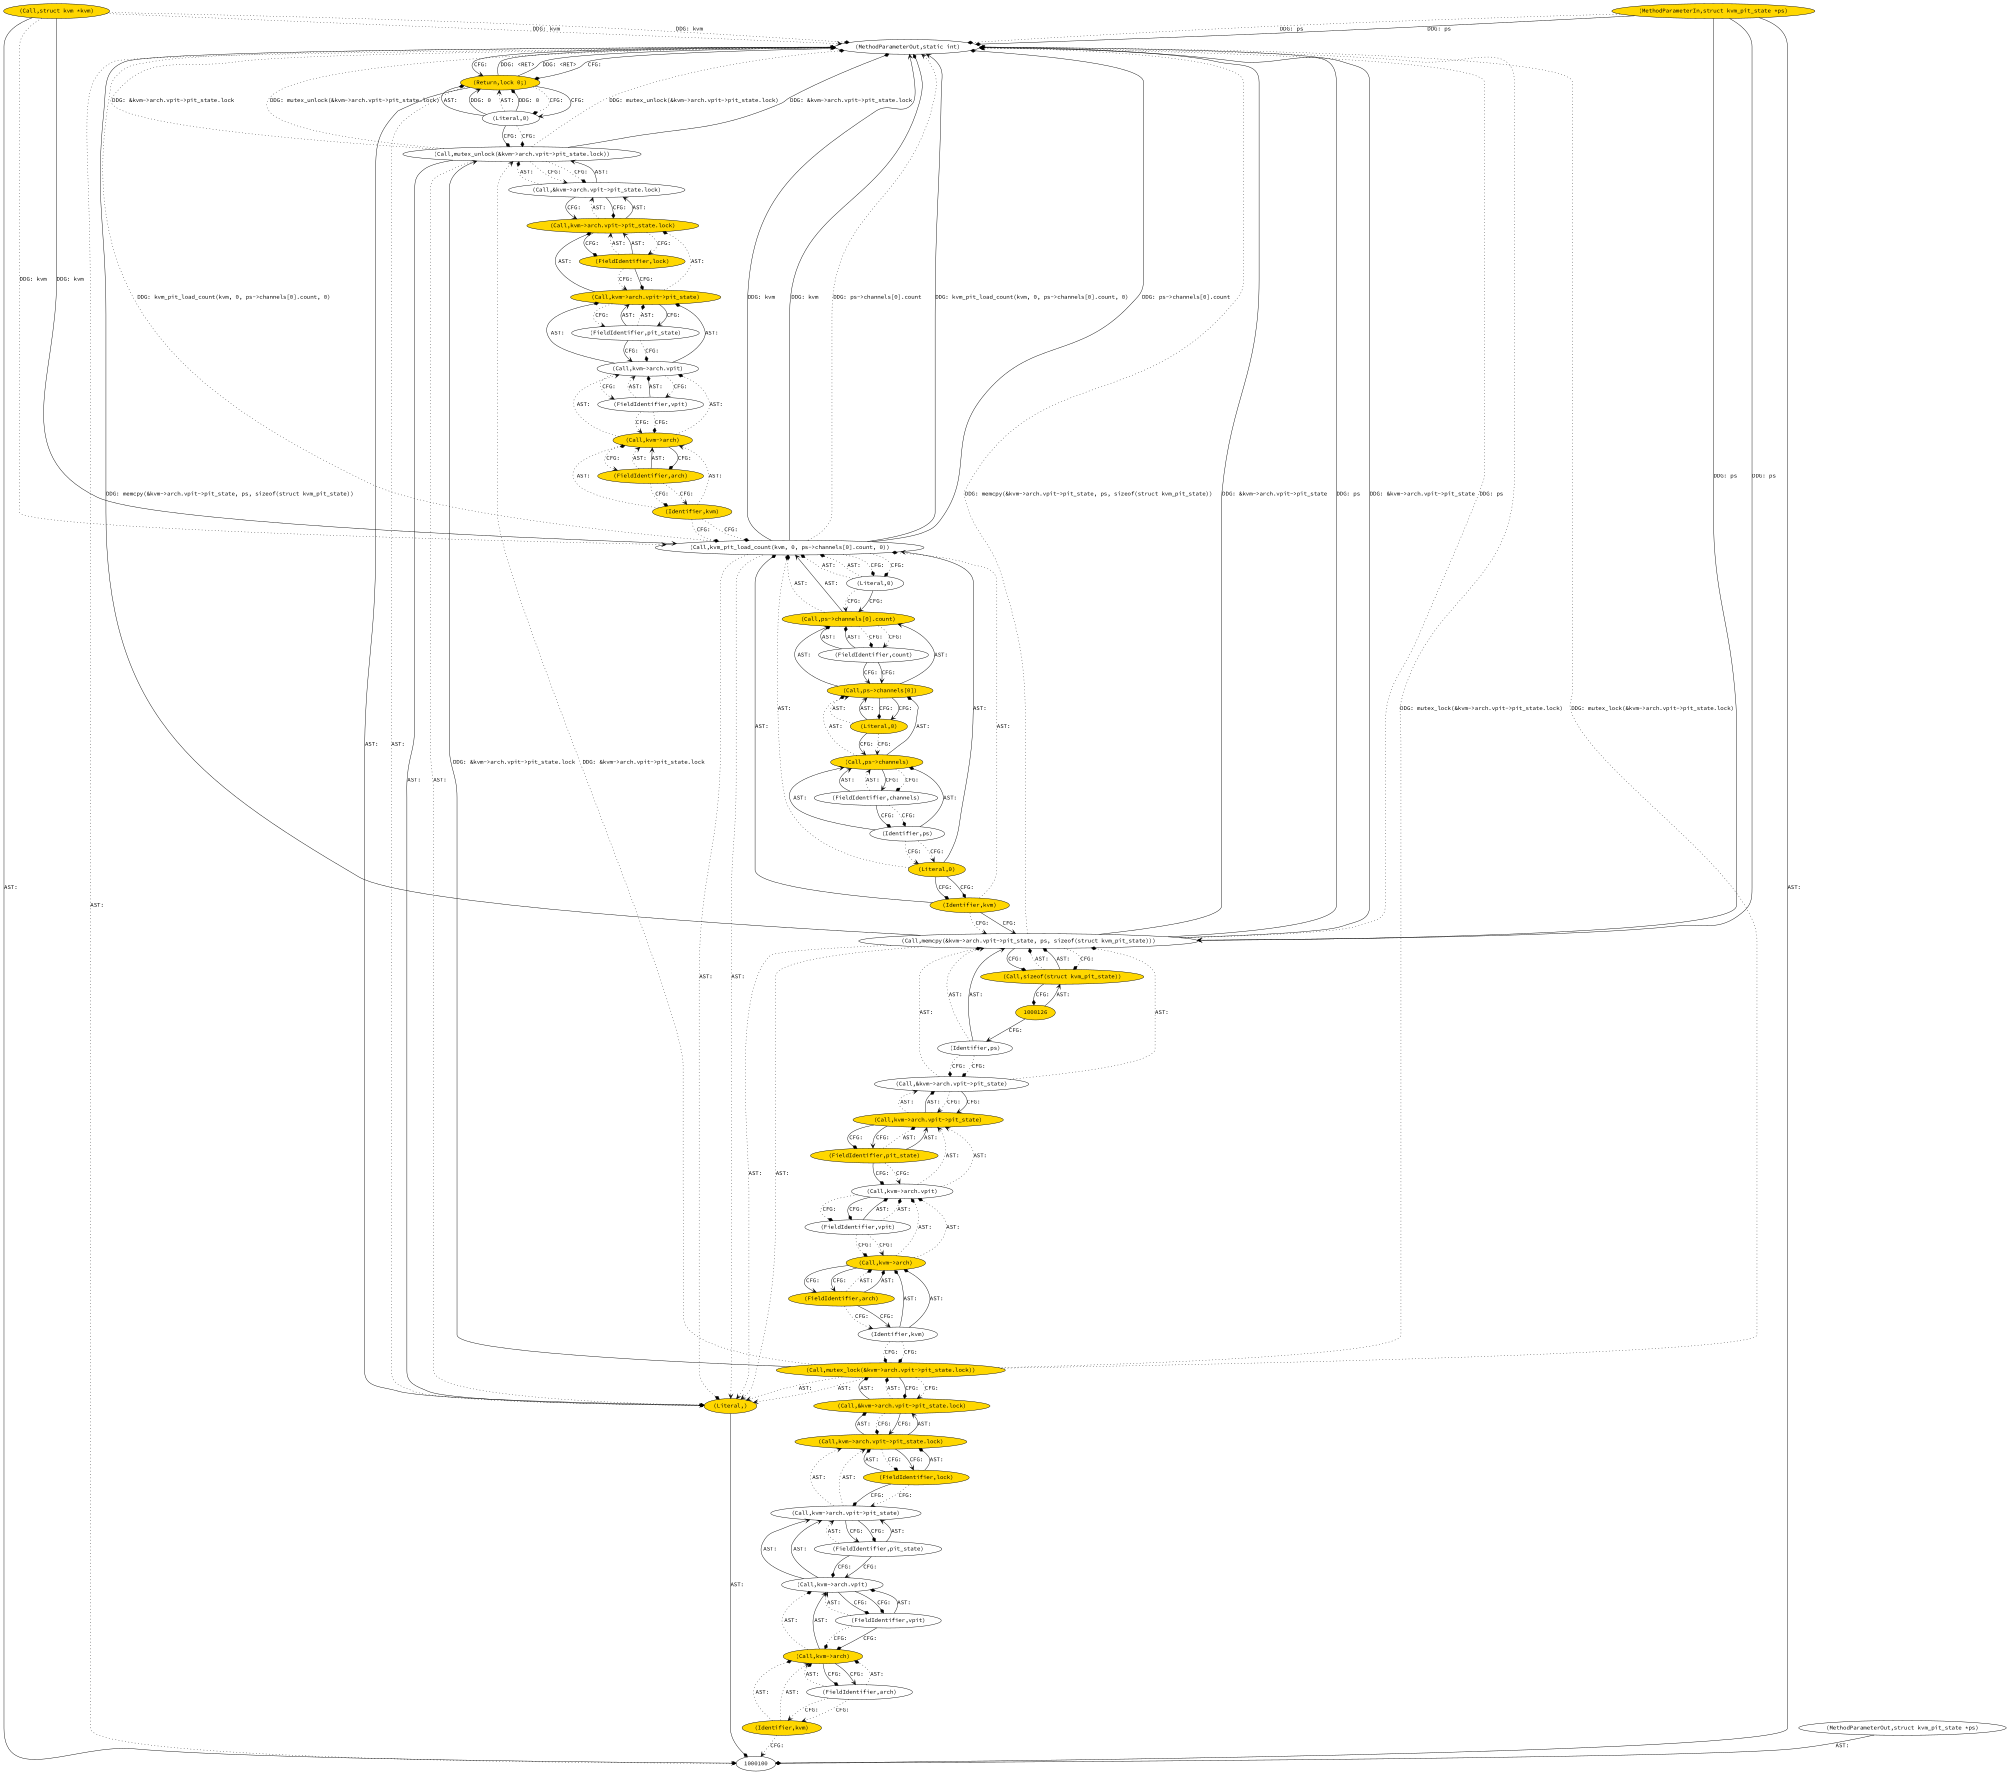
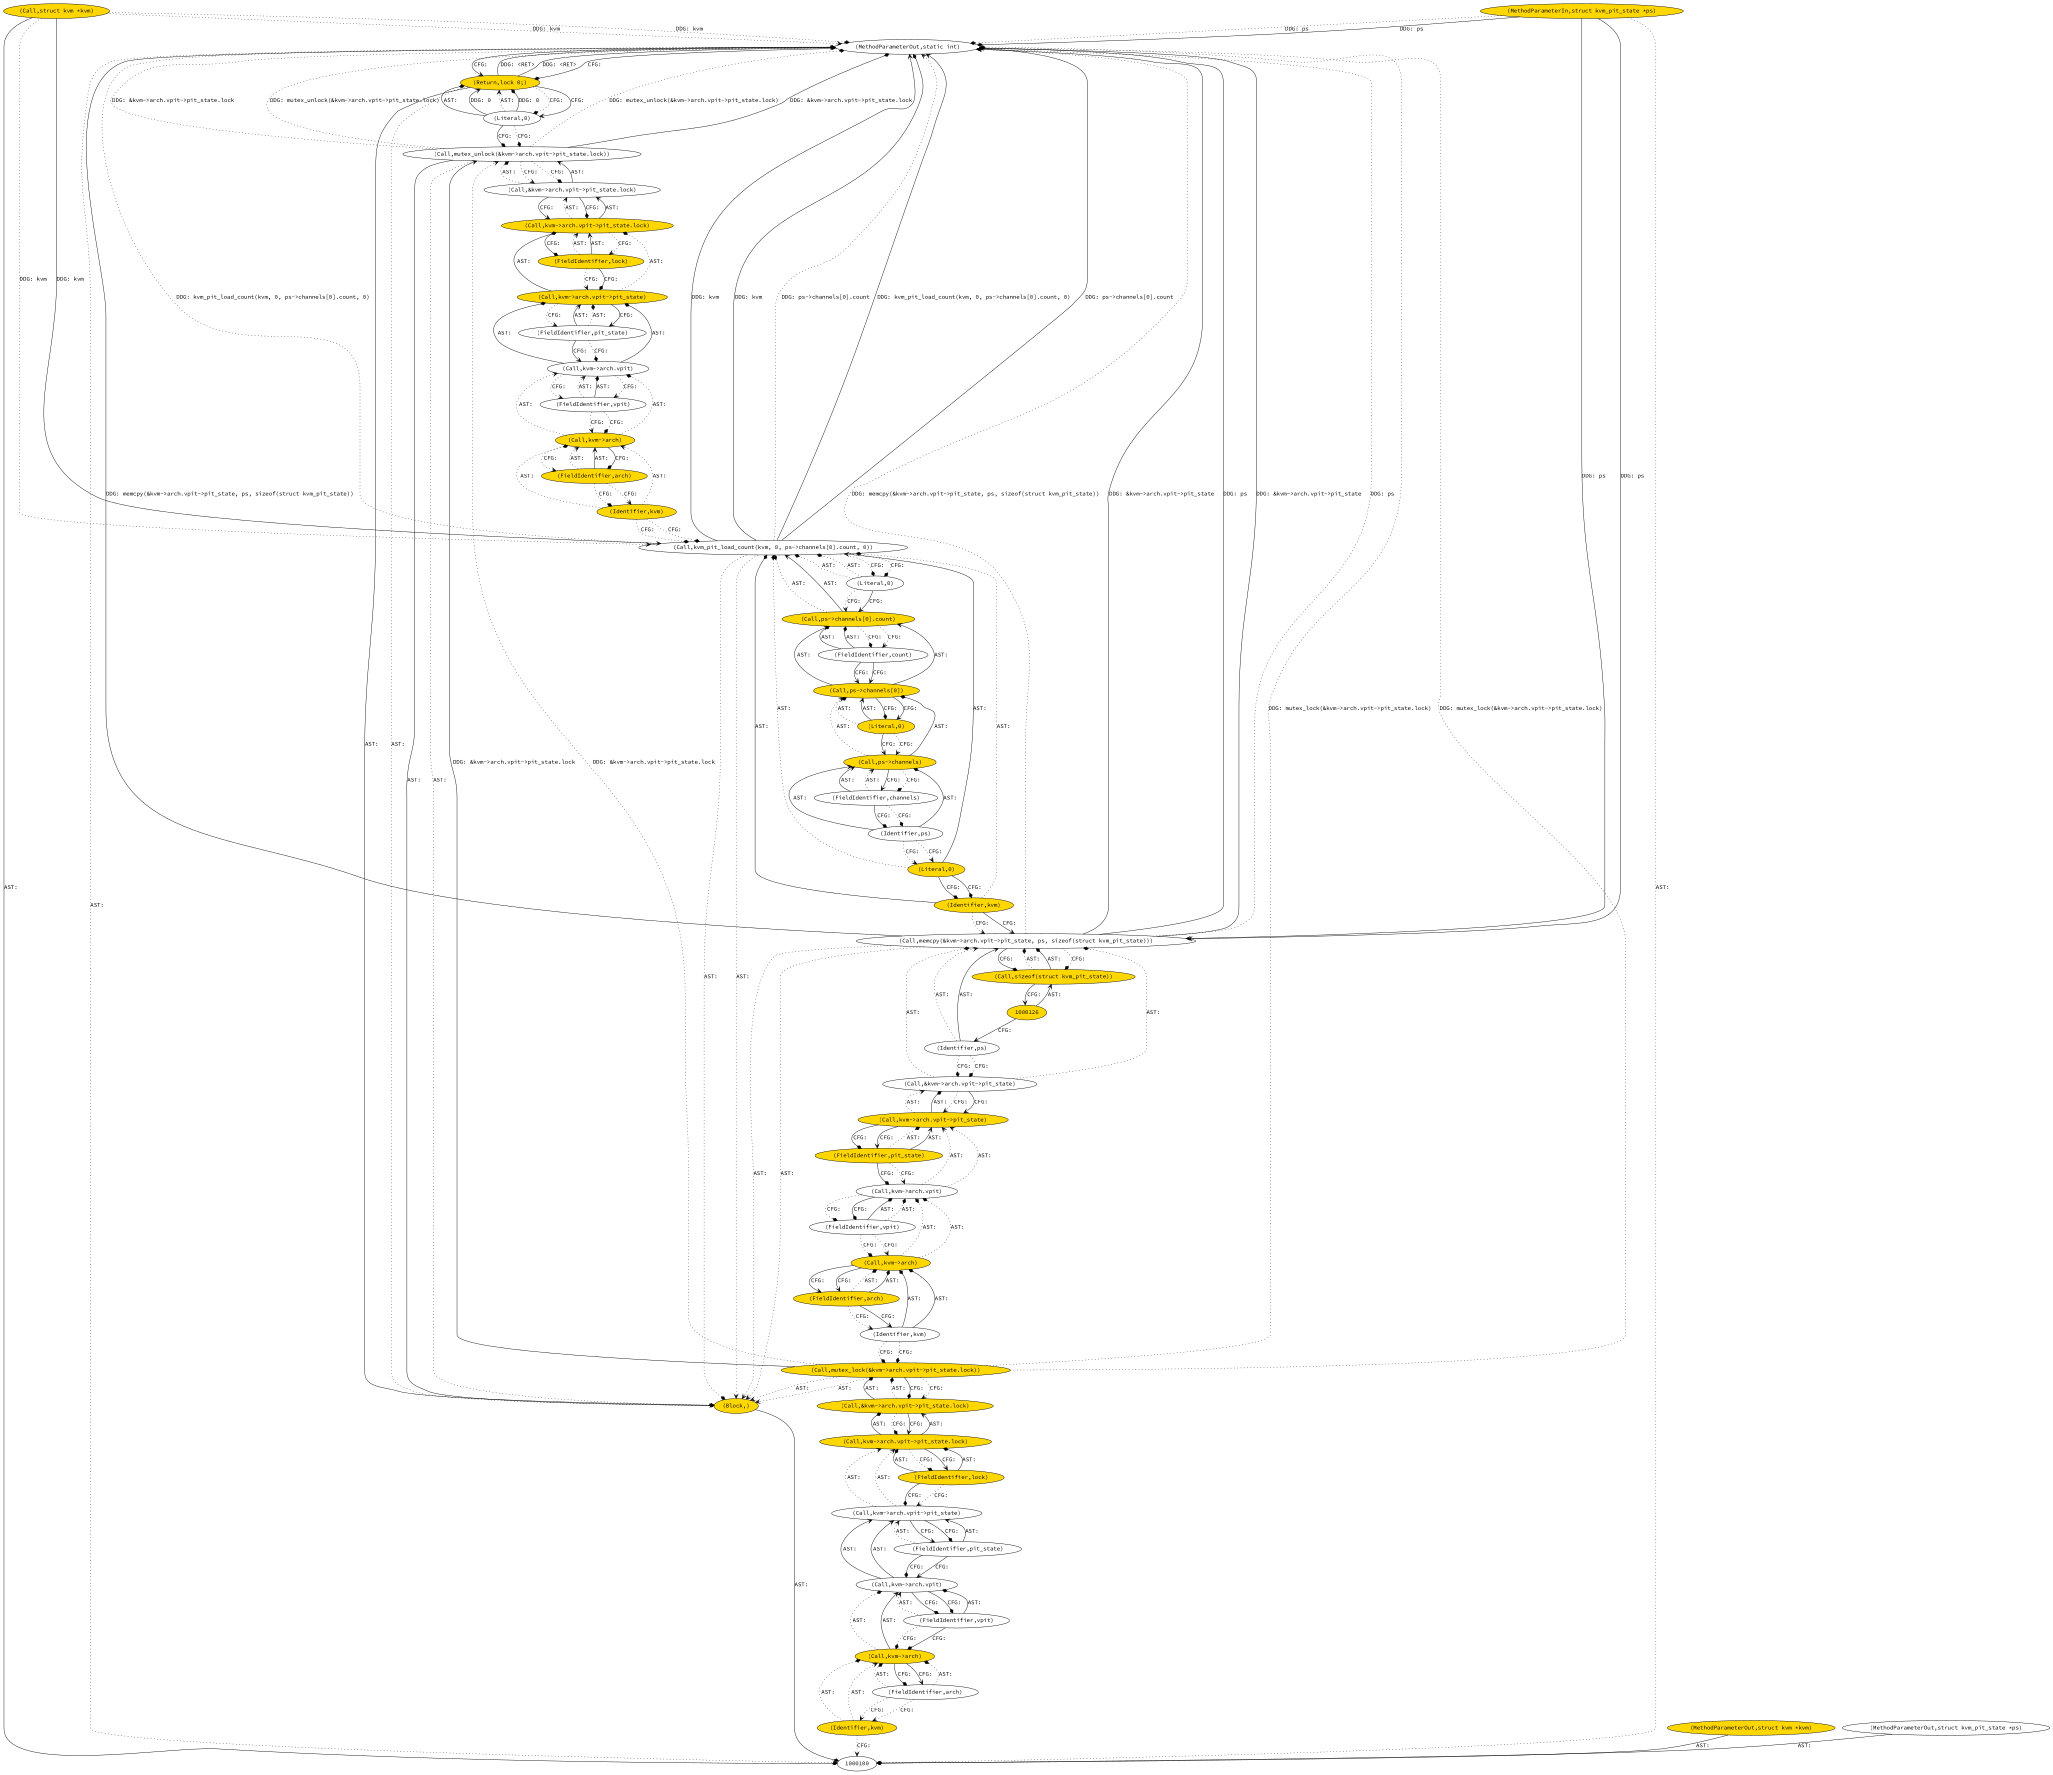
edge "(Call,sizeof(struct kvm_pit_state))" -> "1000126": arrowhead diamond -> vee
edge "(MethodParameterIn,struct kvm_pit_state *ps)" -> "1000100": style solid -> dotted
node "(Literal,)": label "(Literal,)" -> "(Block,)"
node "(MethodParameterOut,struct kvm *kvm)": added
